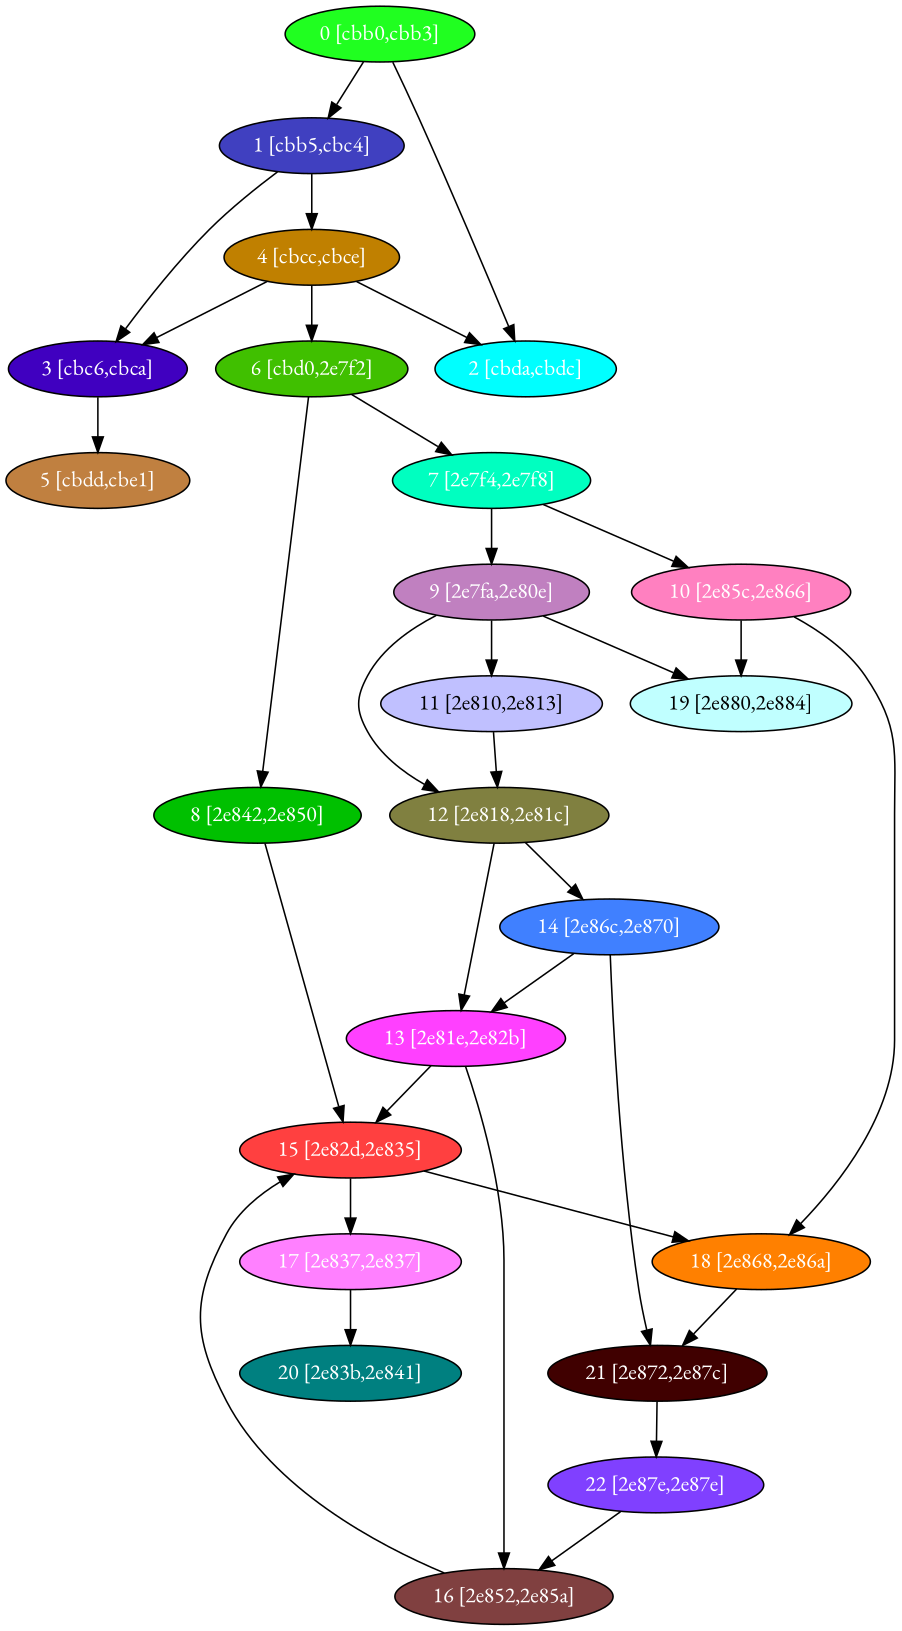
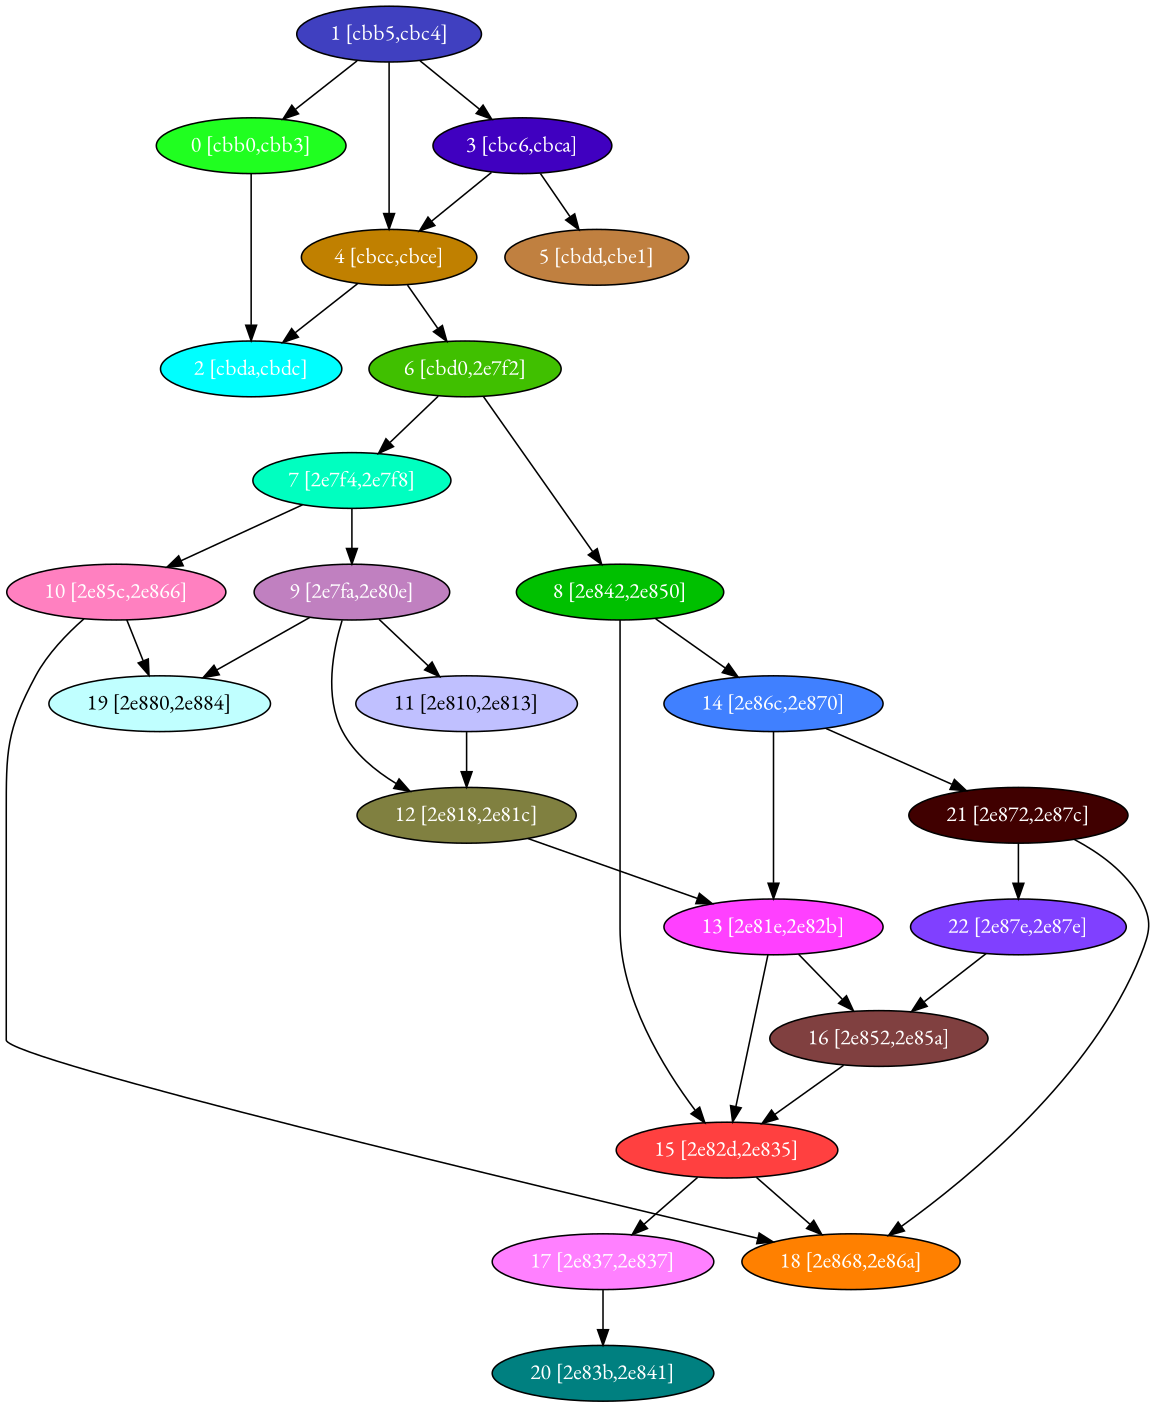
edge "0 [cbb0,cbb3]" -> "1 [cbb5,cbc4]": reversed
edge "4 [cbcc,cbce]" -> "3 [cbc6,cbca]": reversed
edge "12 [2e818,2e81c]" -> "14 [2e86c,2e870]": now "8 [2e842,2e850]" -> "14 [2e86c,2e870]"
edge "18 [2e868,2e86a]" -> "21 [2e872,2e87c]": reversed
